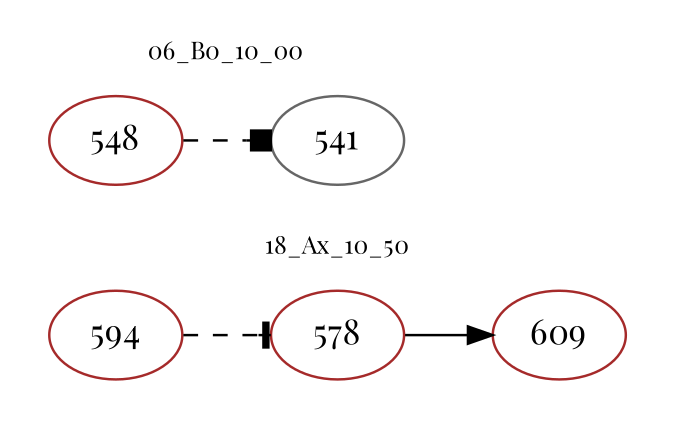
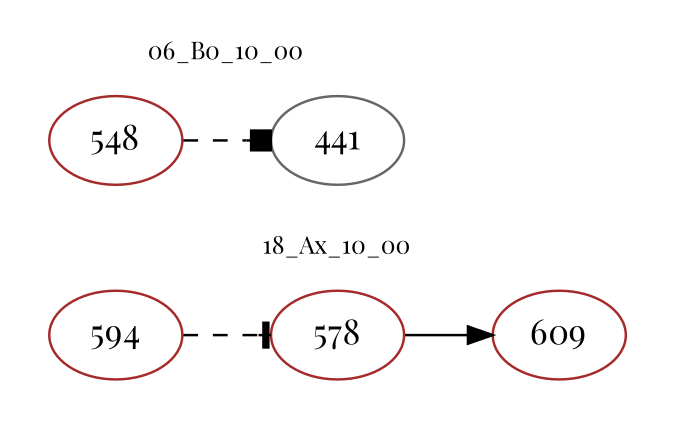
node "541": label "541" -> "441"
cluster "18_Ax_10_50": label "18_Ax_10_50" -> "18_Ax_10_00"
